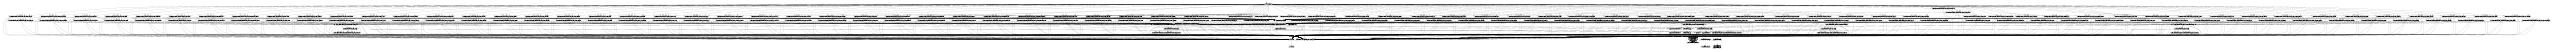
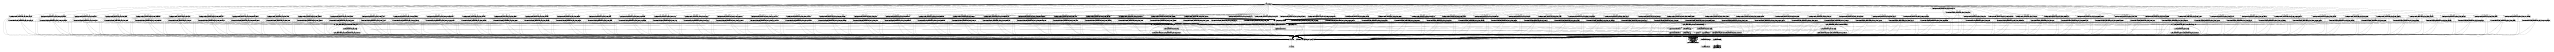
node "//k:cue_import_coder-amanibhavam-district-cluster-issuer": label "//k:cue_import_coder-amanibhavam-district-cluster-issuer" -> "//k:xwing_import_coder-amanibhavam-district-cluster-issuer"
